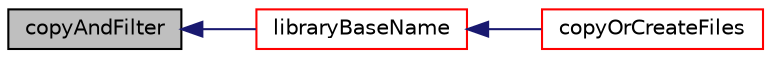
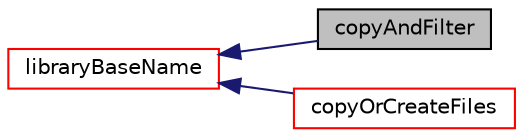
edge "libraryBaseName" -> "copyAndFilter": reversed
